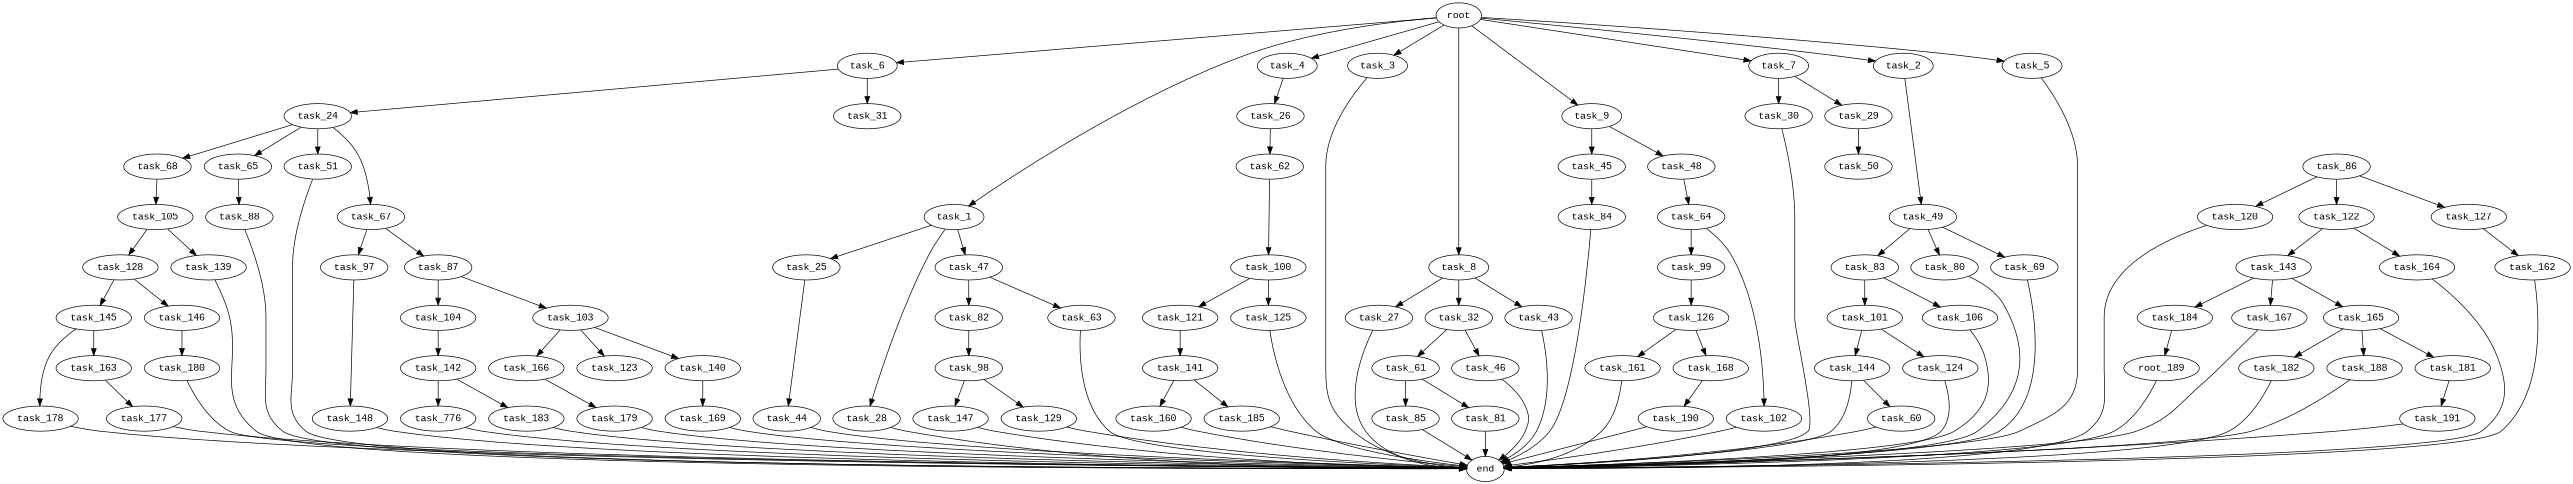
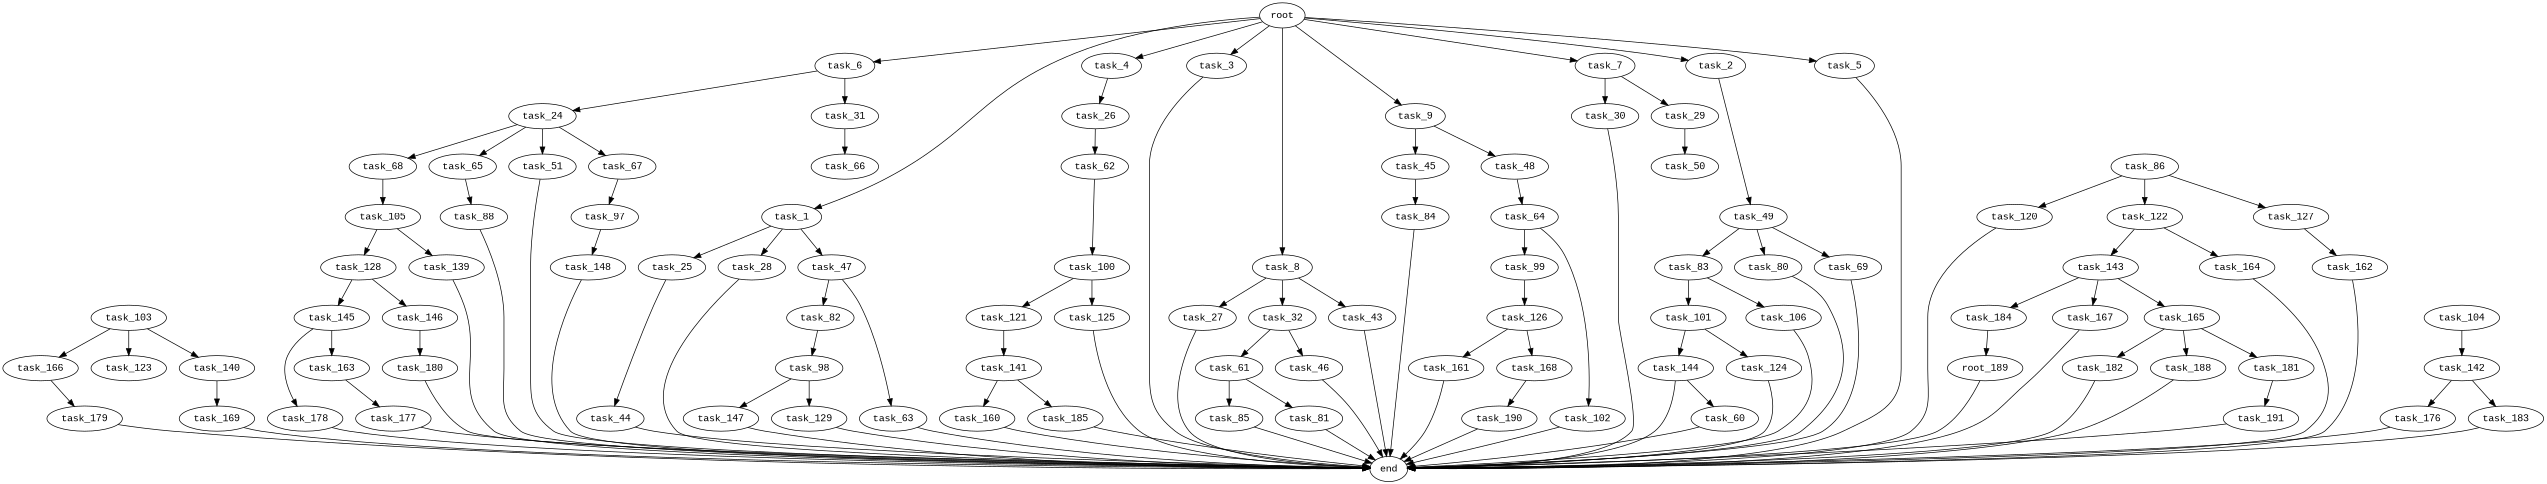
node "task_66": added
node "task_87": removed
node "task_776": label "task_776" -> "task_176"
